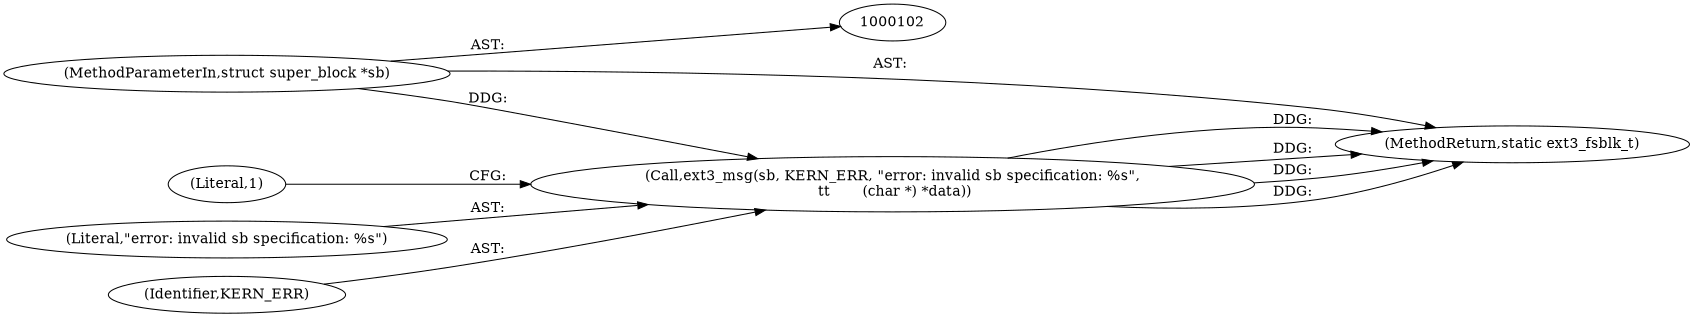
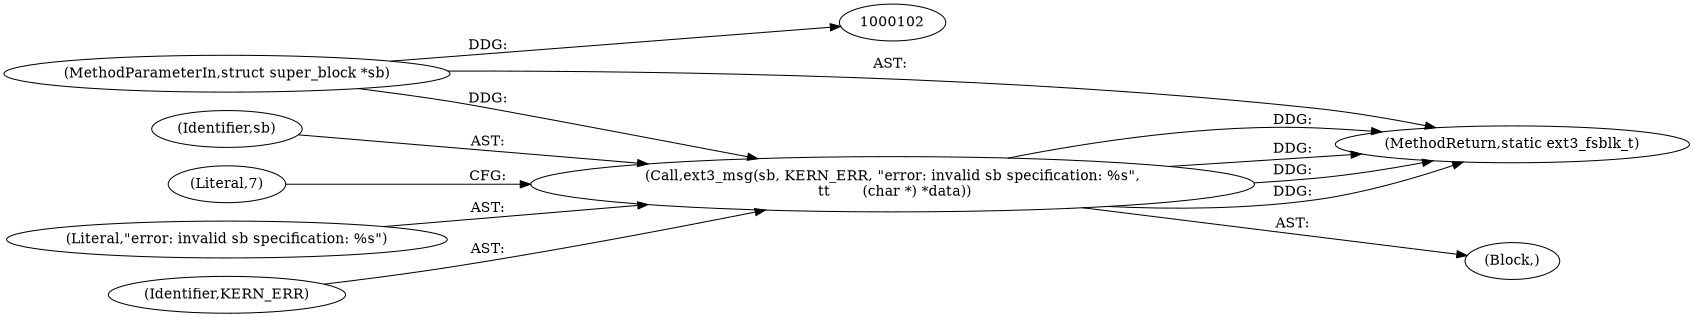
edge "(MethodParameterIn,struct super_block *sb)" -> "1000102": label "AST: " -> "DDG: "
node "(Identifier,sb)": added
node "(Literal,1)": label "(Literal,1)" -> "(Literal,7)"
node "(Block,)": added
